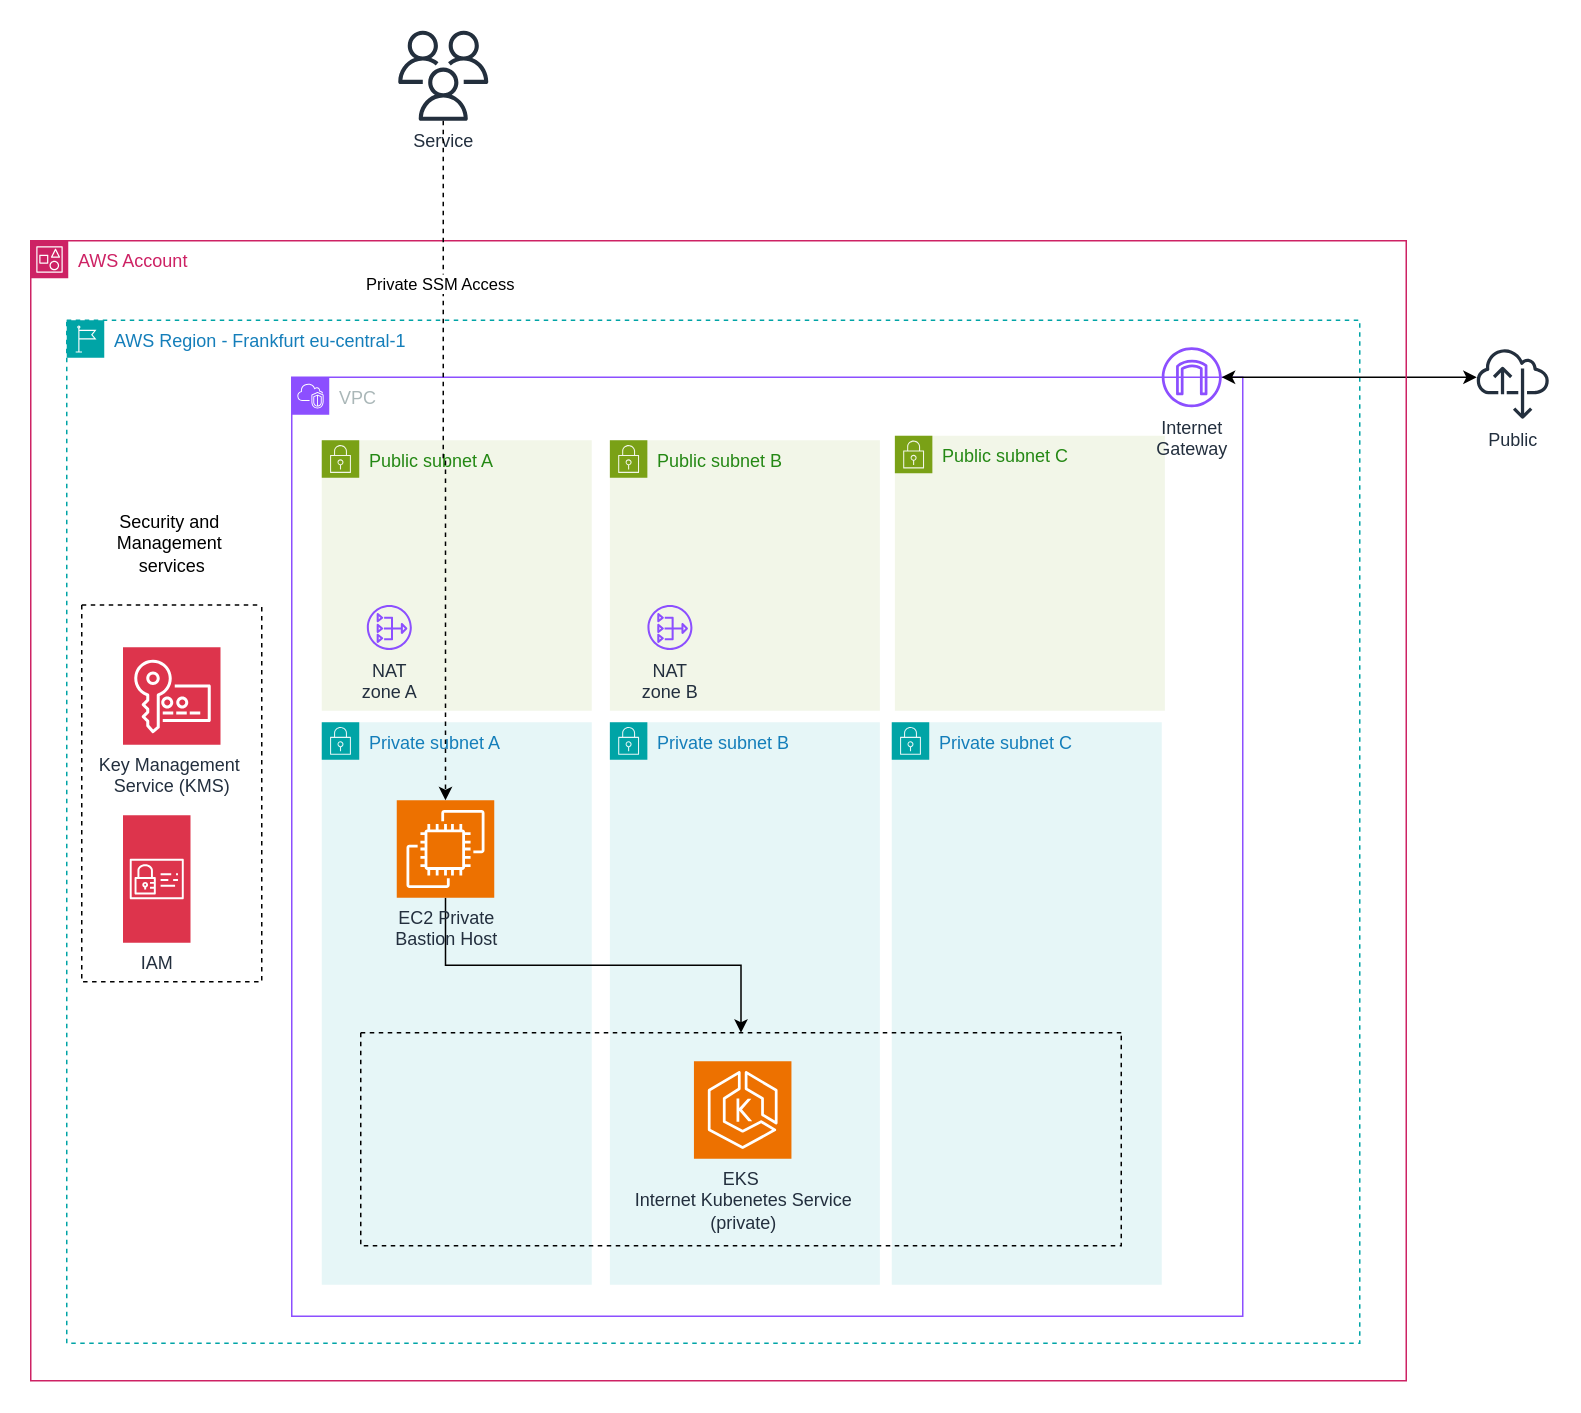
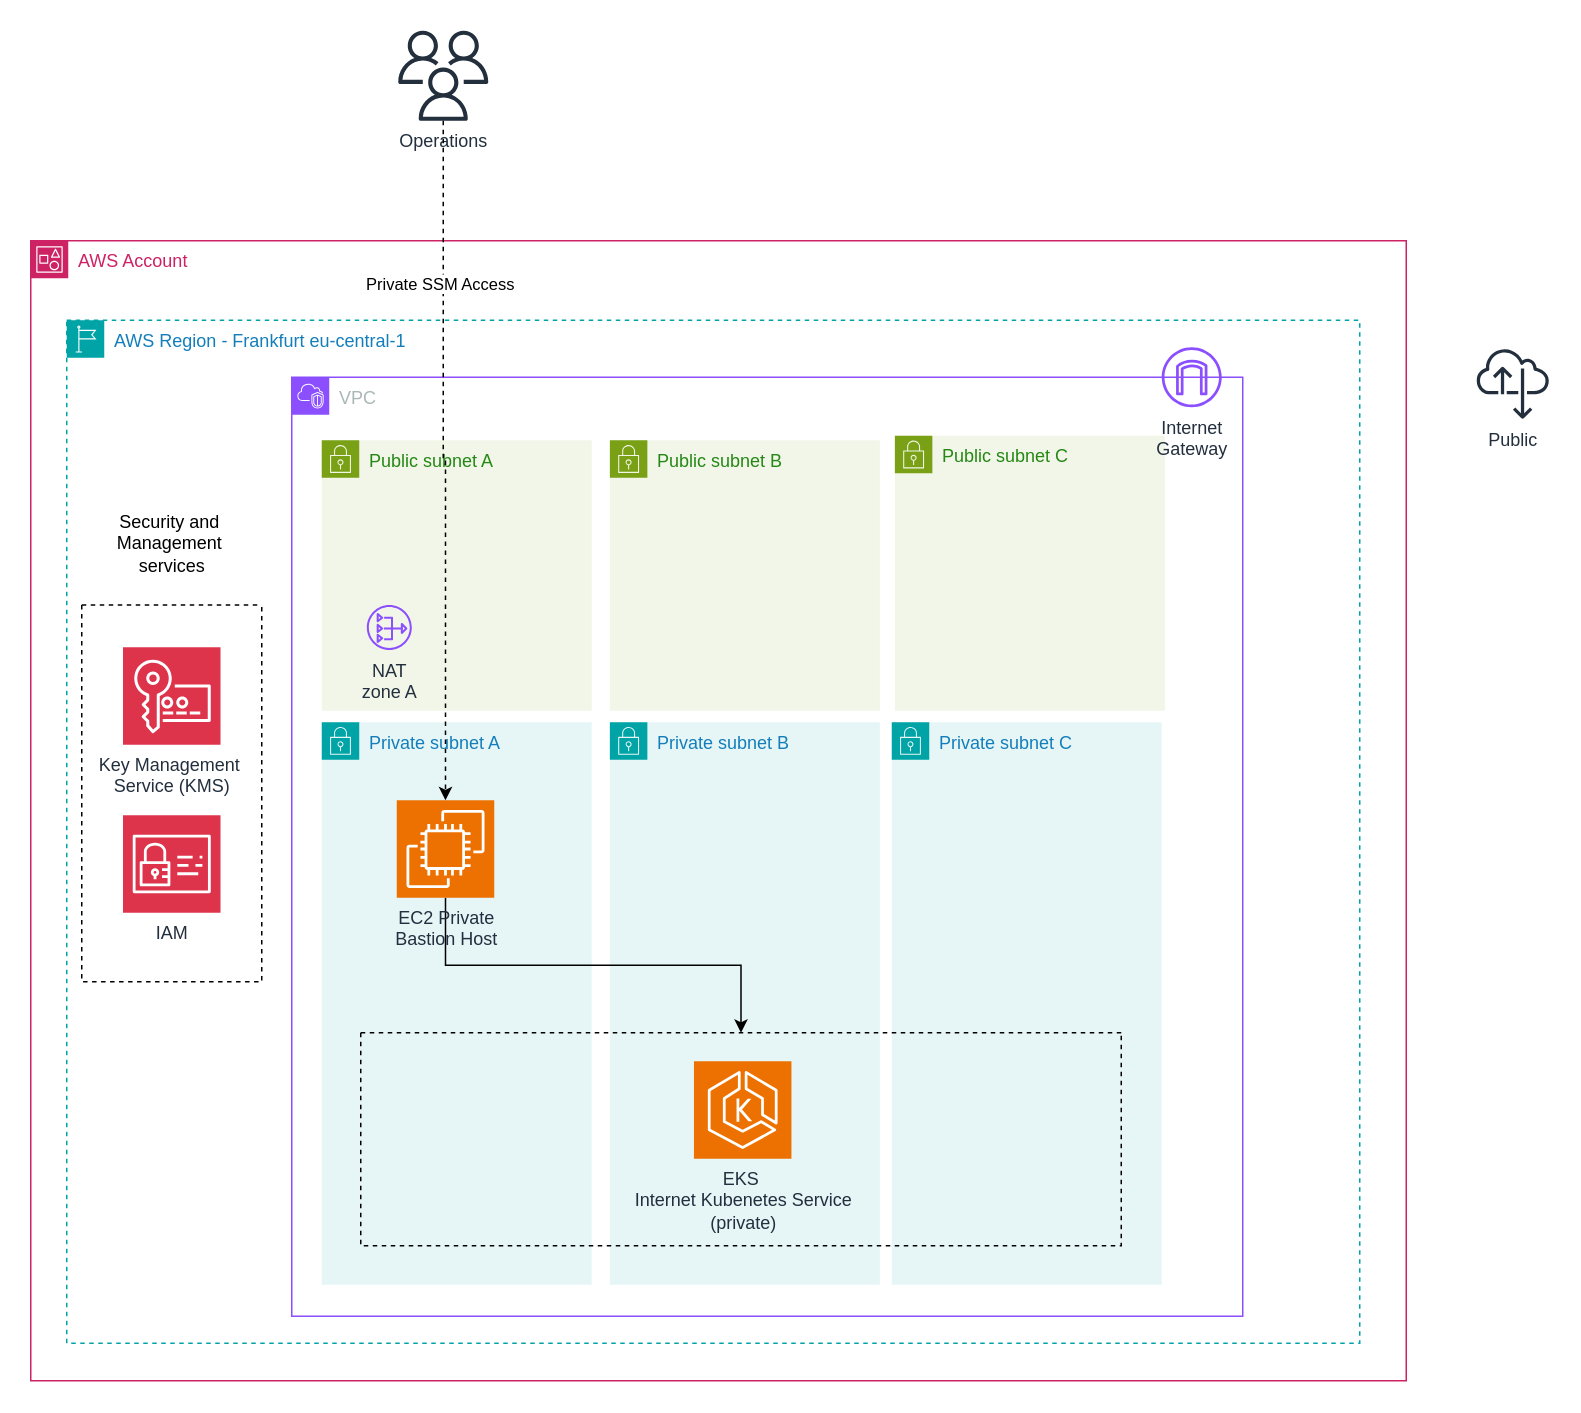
node "Service": label "Service" -> "Operations"
edge "Internet Gateway" -- "Public": removed
node "NAT zone B": removed
node "IAM": size 68x128 -> 98x98
